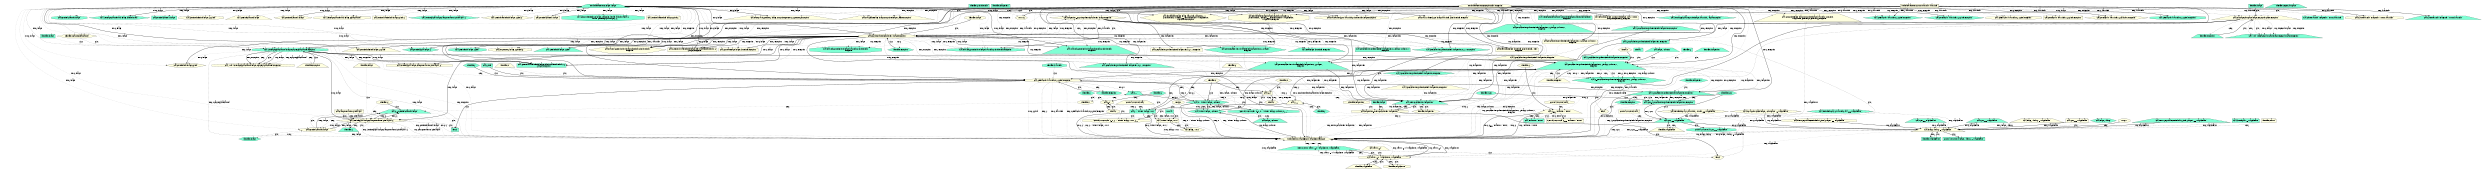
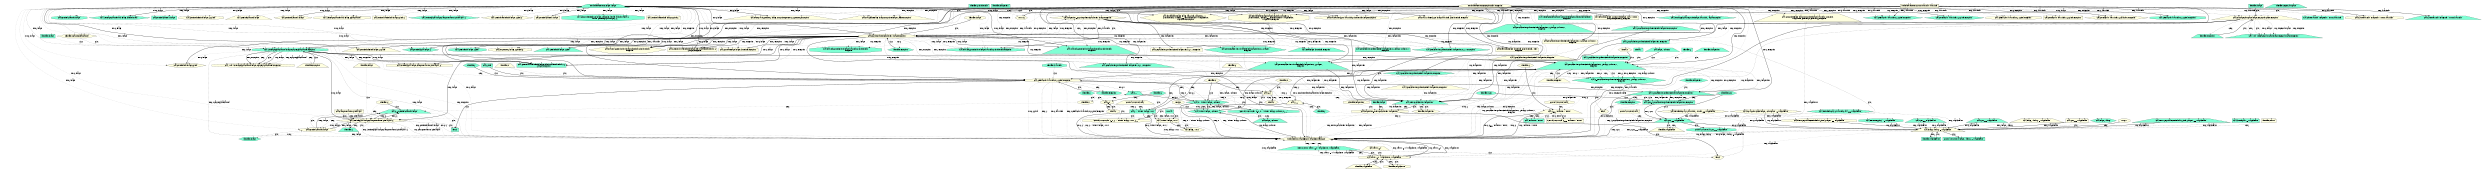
edge "1000530" -> "(Call,y < (ssize_t) image->rows)": now "1000530" -> "(Call,(ssize_t) image->columns)"
edge "(Call,image_view=DestroyCacheView(image_view))" -> "(Call,DestroyCacheView(image_view))": style bold -> dotted
node "(Call,IsEventLogging() != MagickFalse)": added
